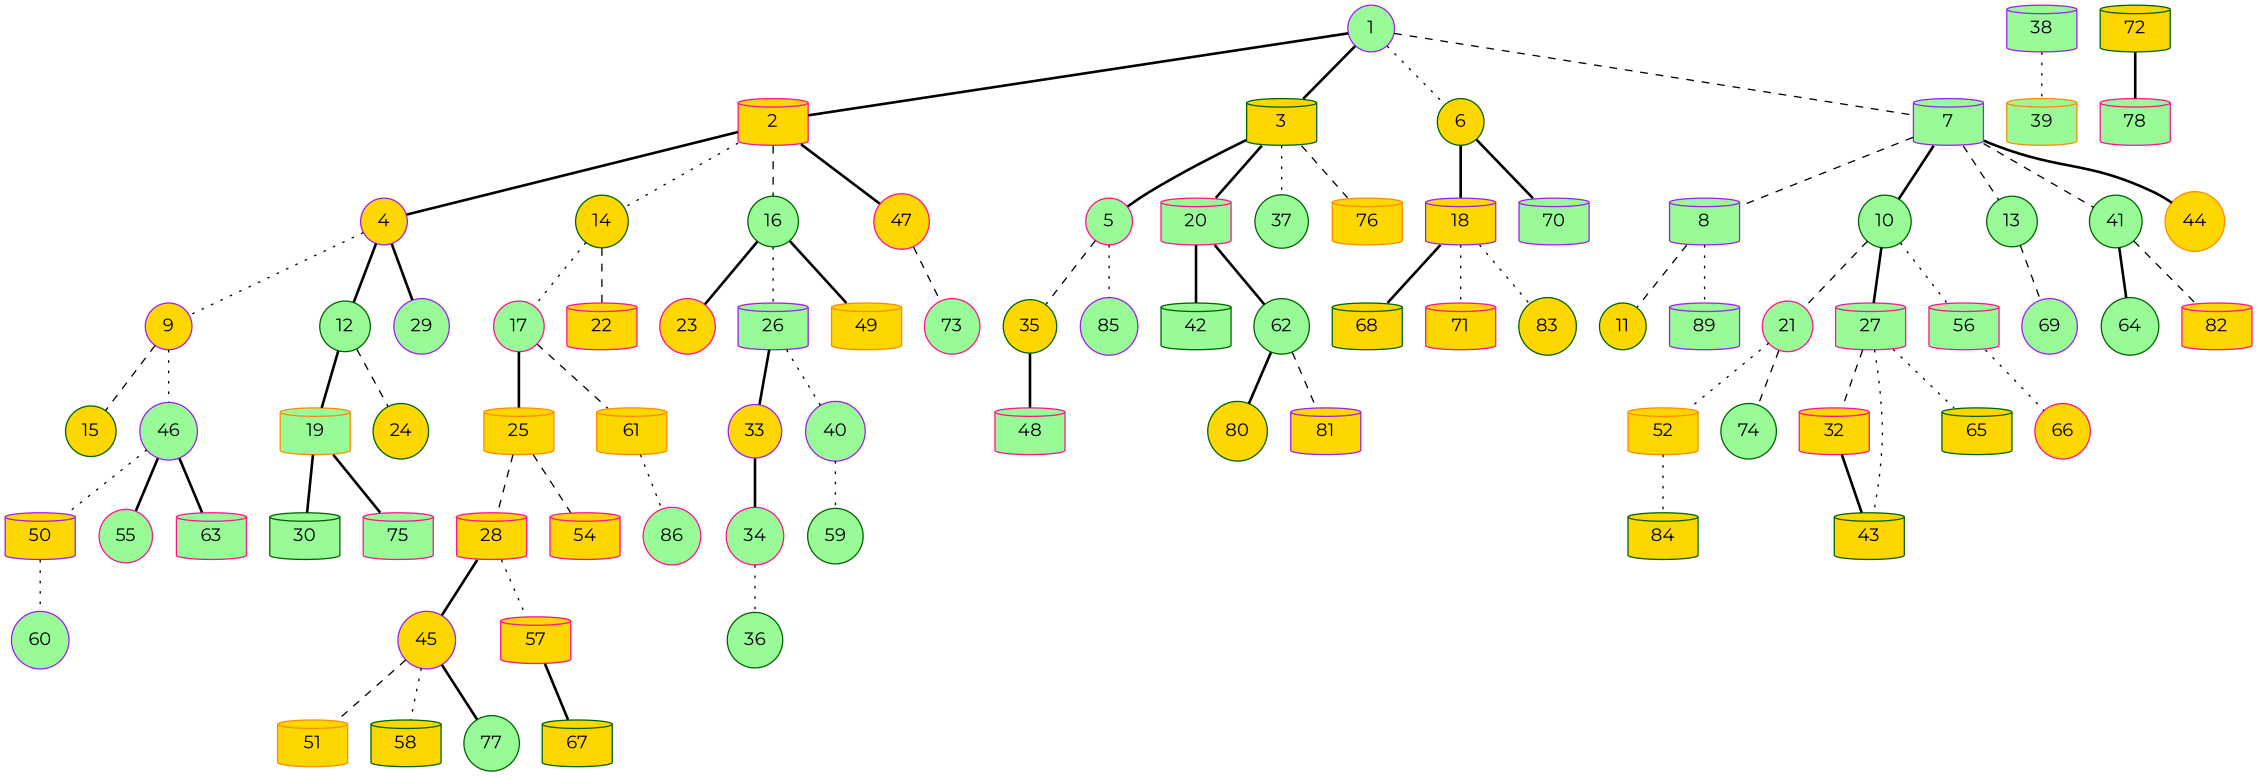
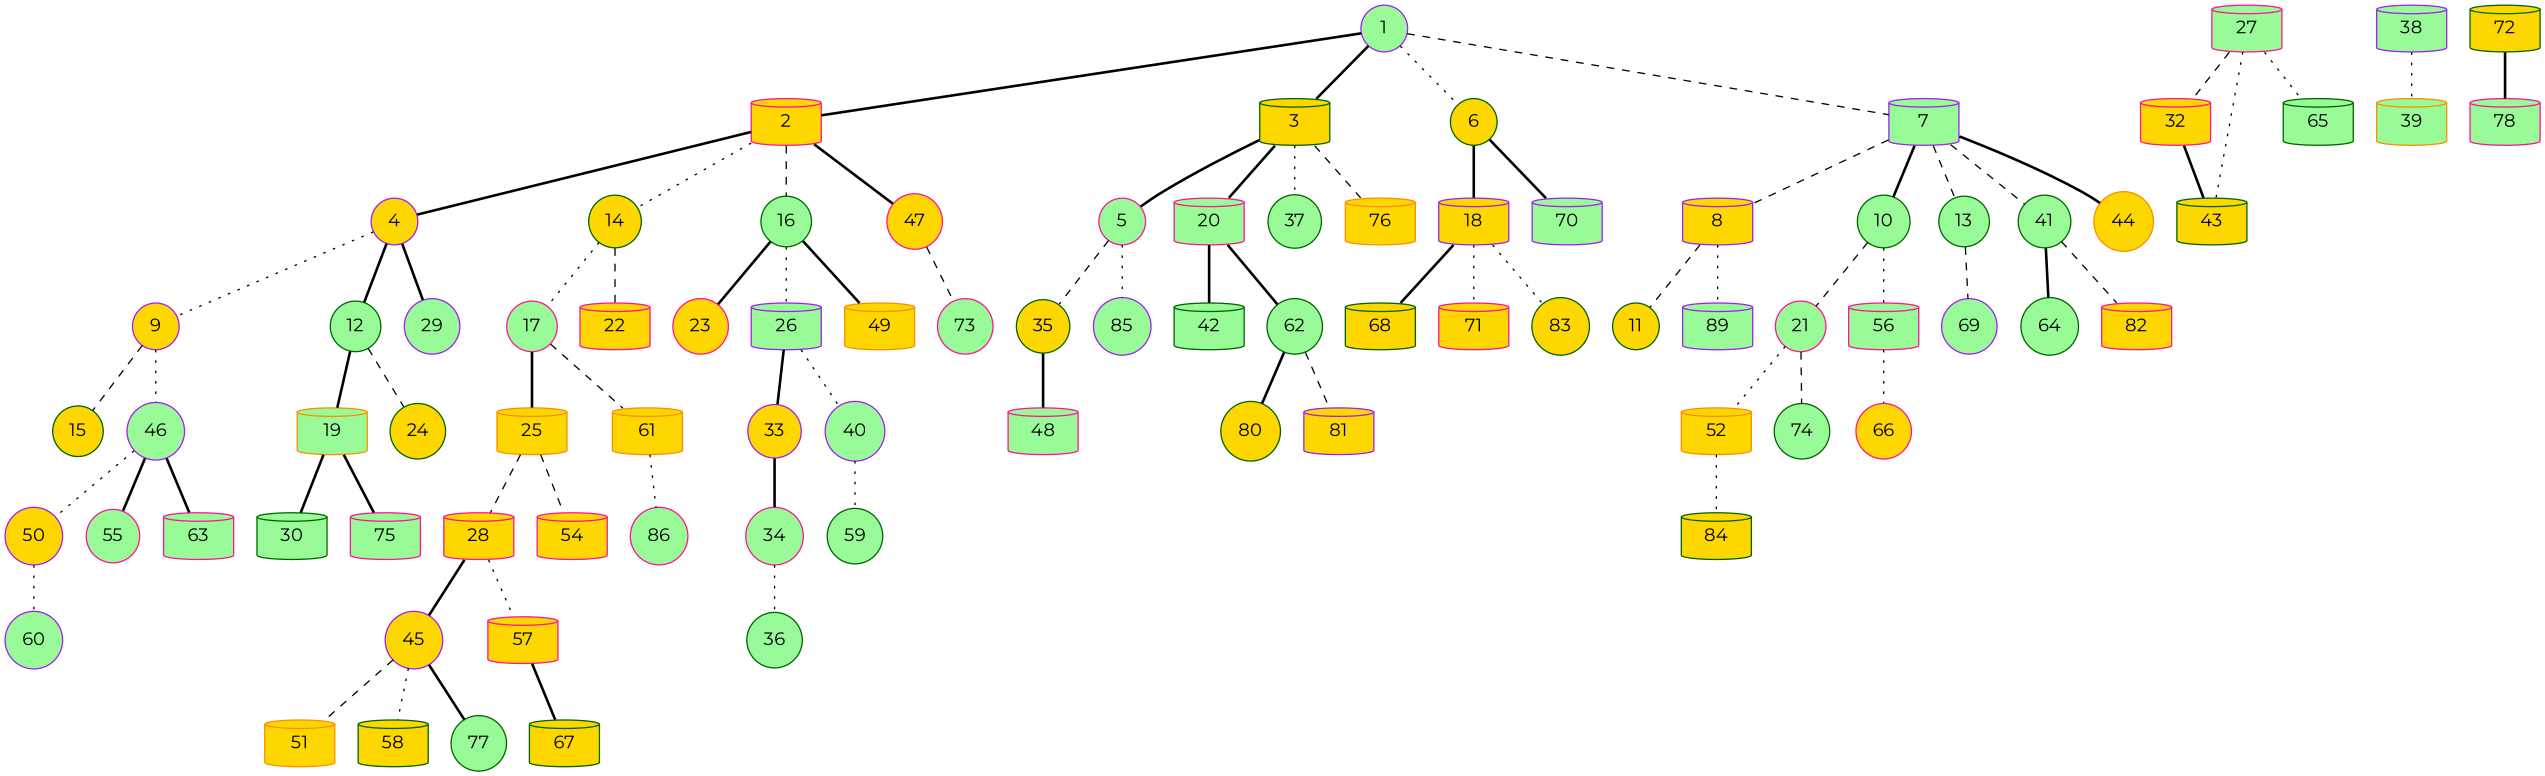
node "8": fillcolor palegreen -> gold
edge "10" -- "27": removed
node "65": fillcolor gold -> palegreen
node "50": shape cylinder -> circle
